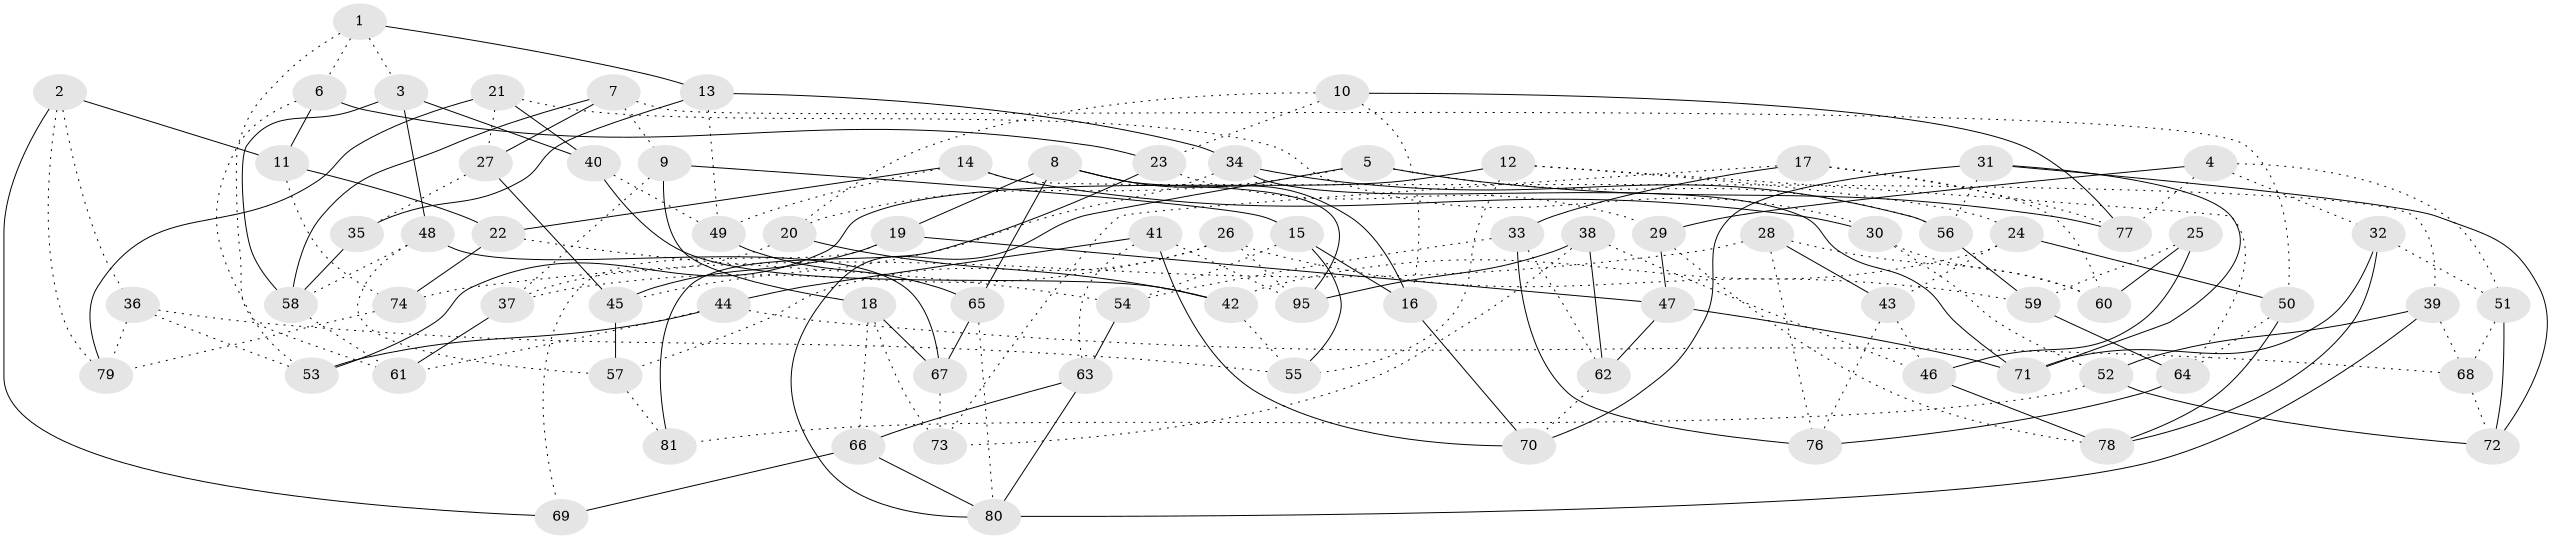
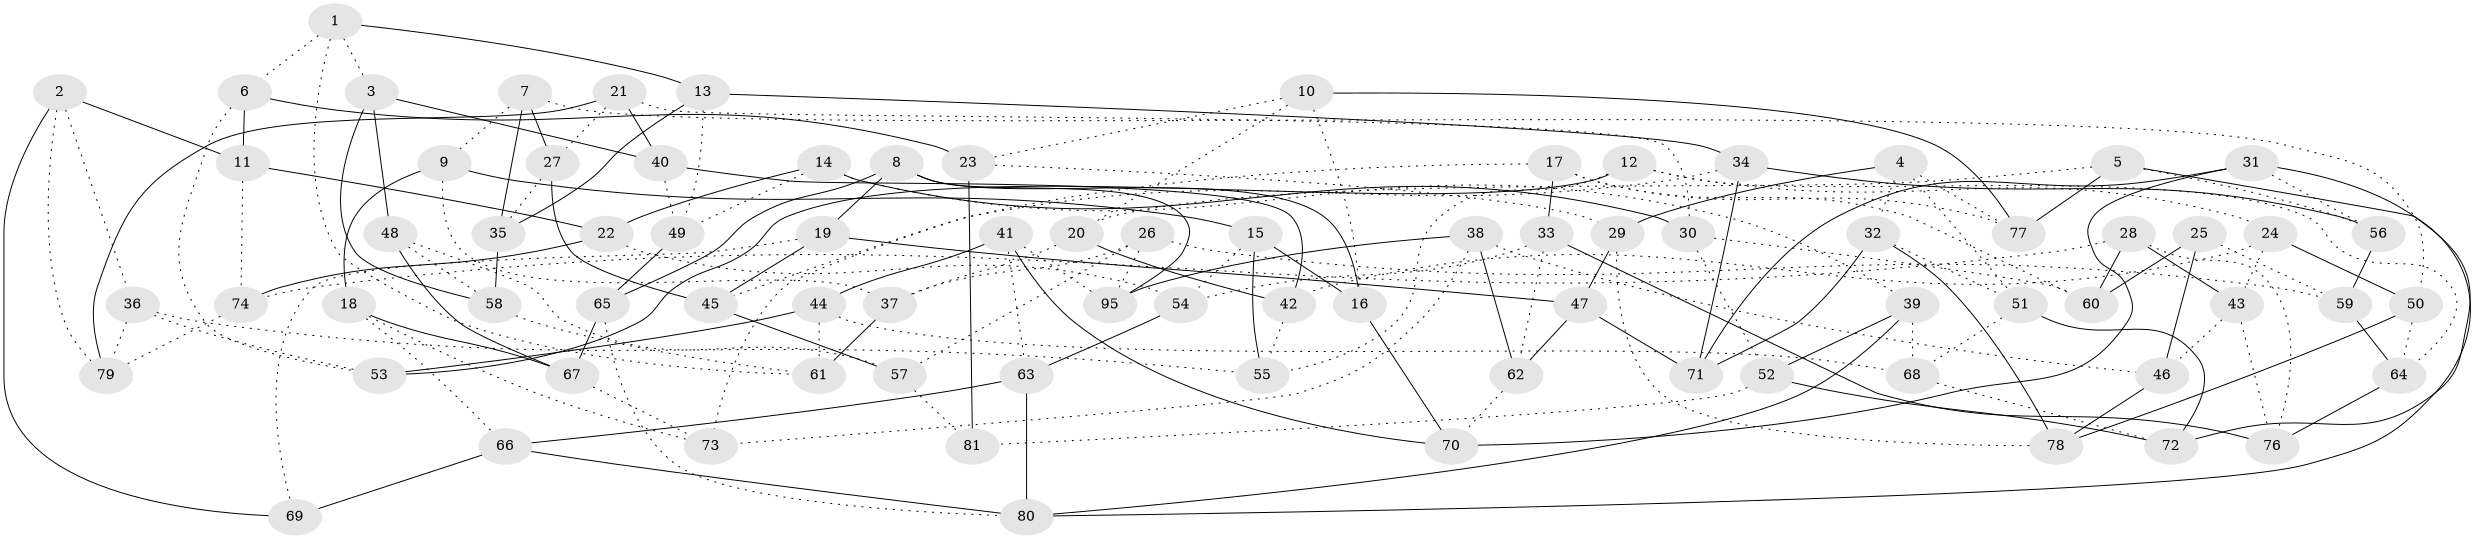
edge "7" -- "58": now "7" -- "35"
edge "28" -- "60": style dotted -> solid
